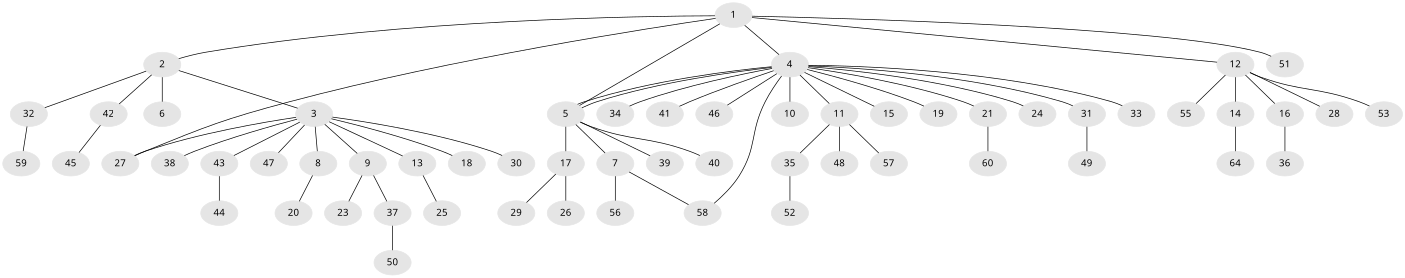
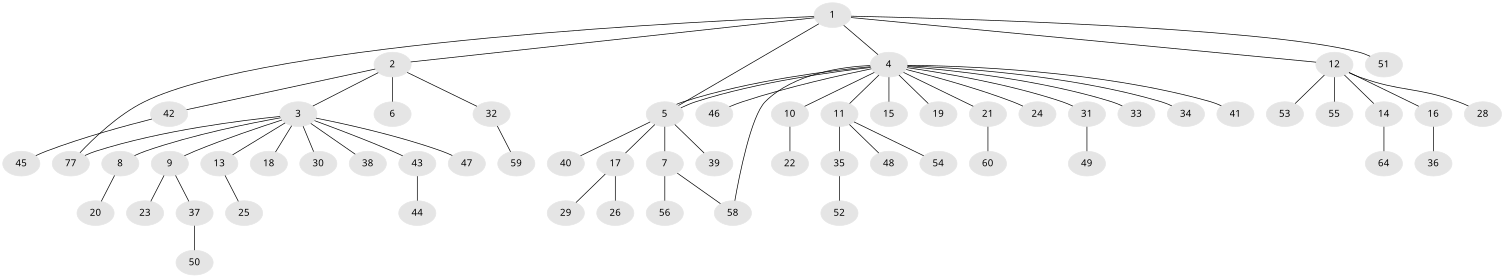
node "27": label "27" -> "77"
node "22": added
node "57": label "57" -> "54"
